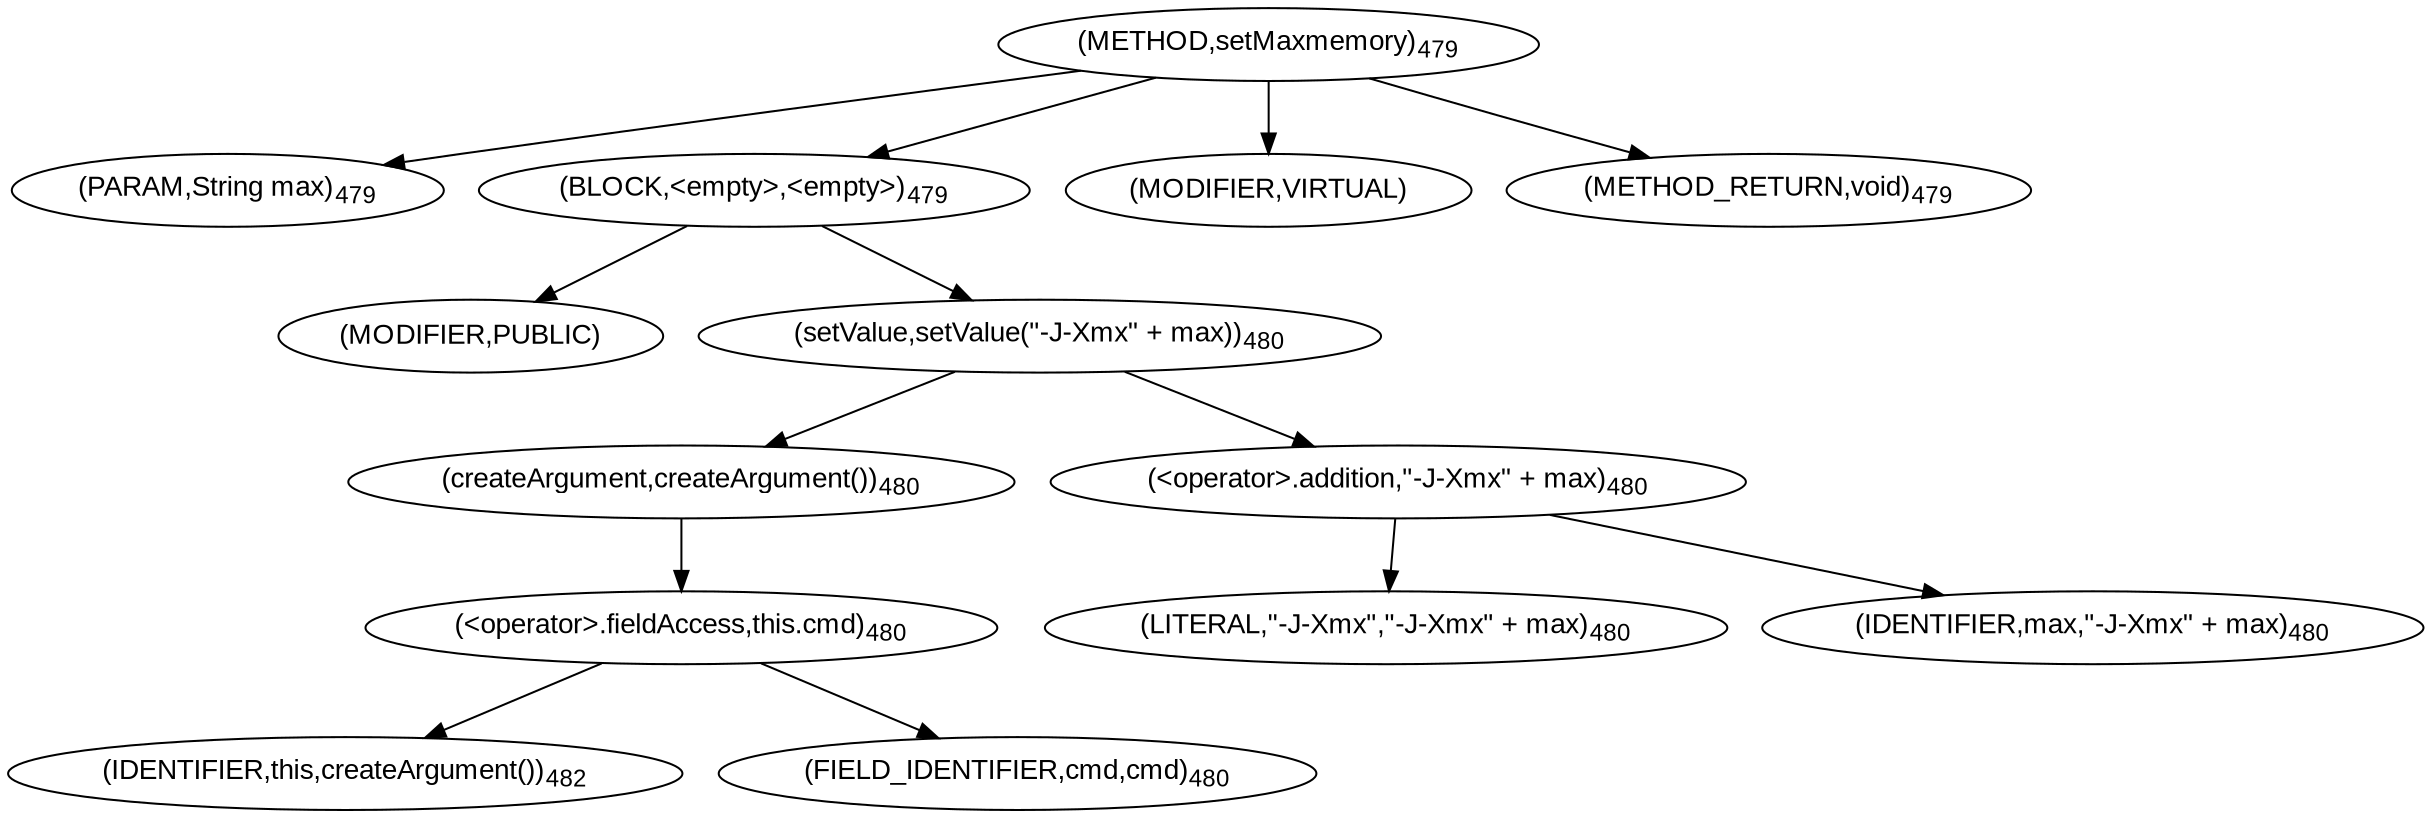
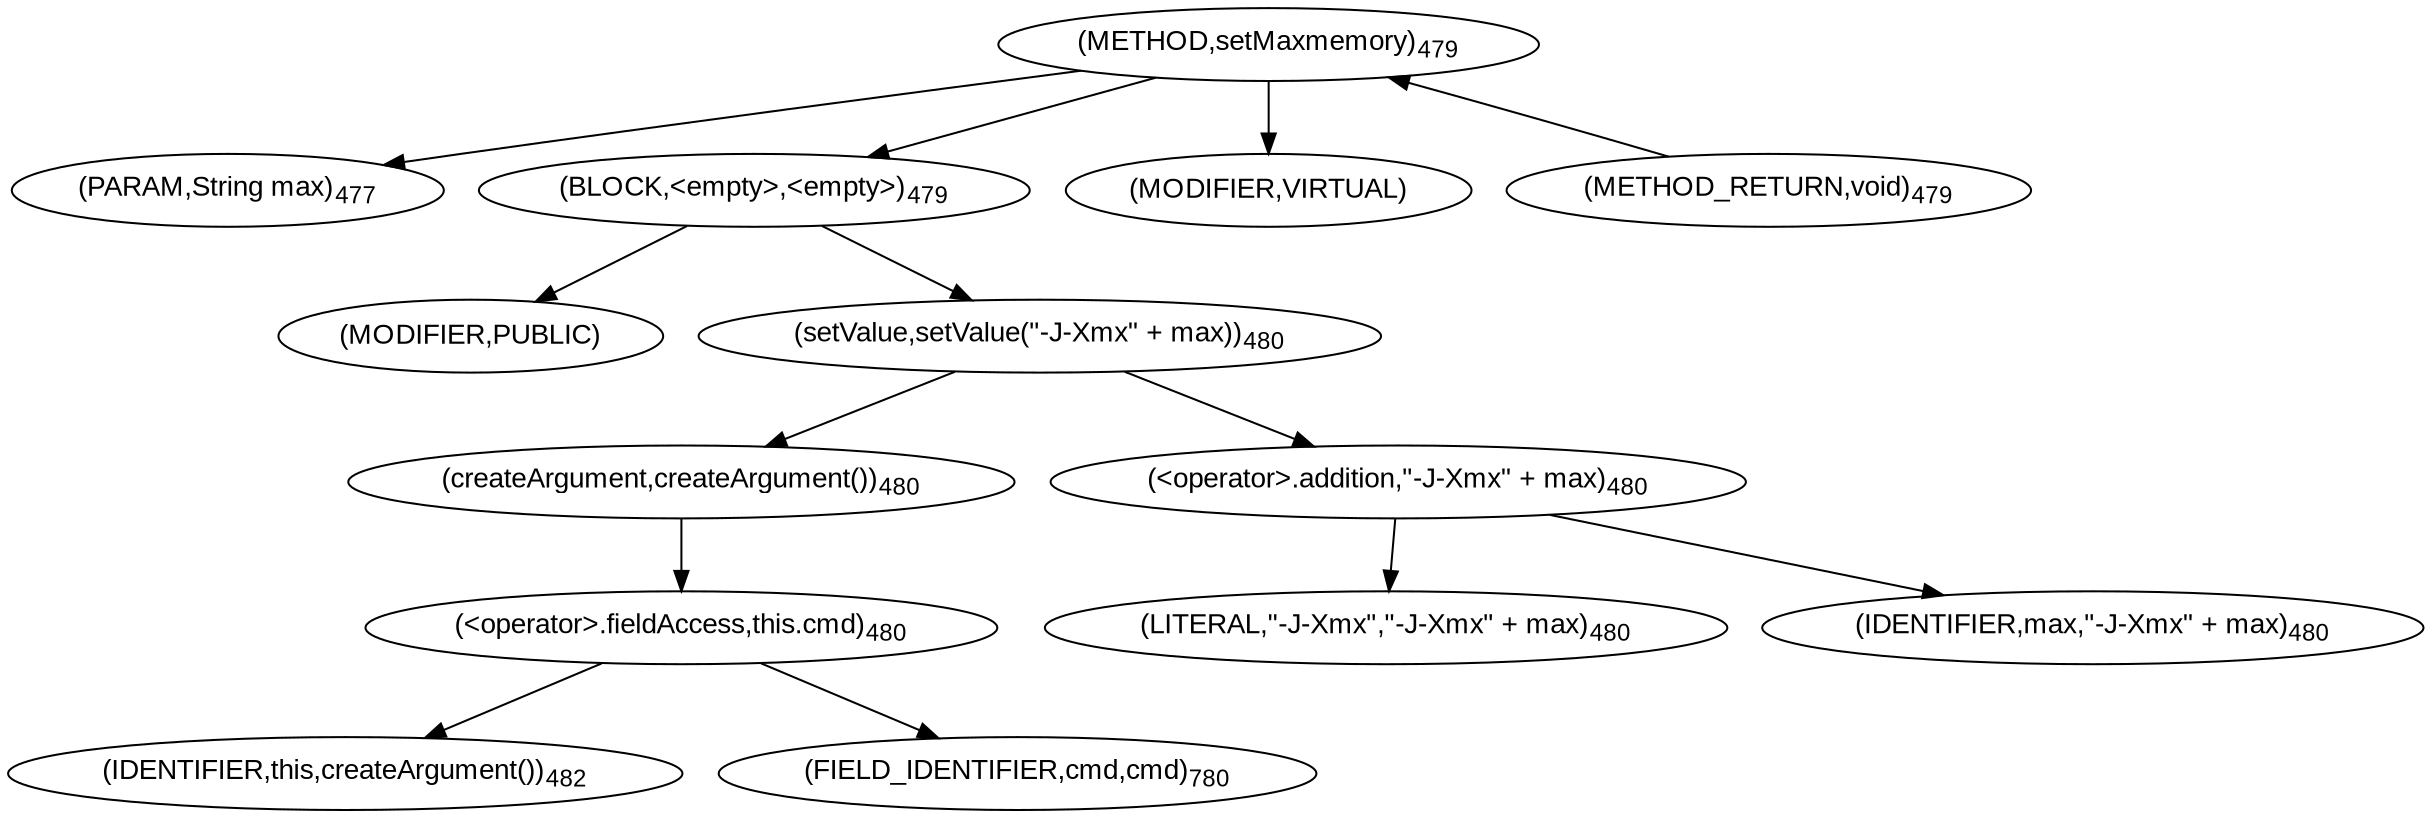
edge "(METHOD,setMaxmemory)" -> "(METHOD_RETURN,void)": reversed
node "(PARAM,String max)": text "479" -> "477"
node "(FIELD_IDENTIFIER,cmd,cmd)": text "480" -> "780"
